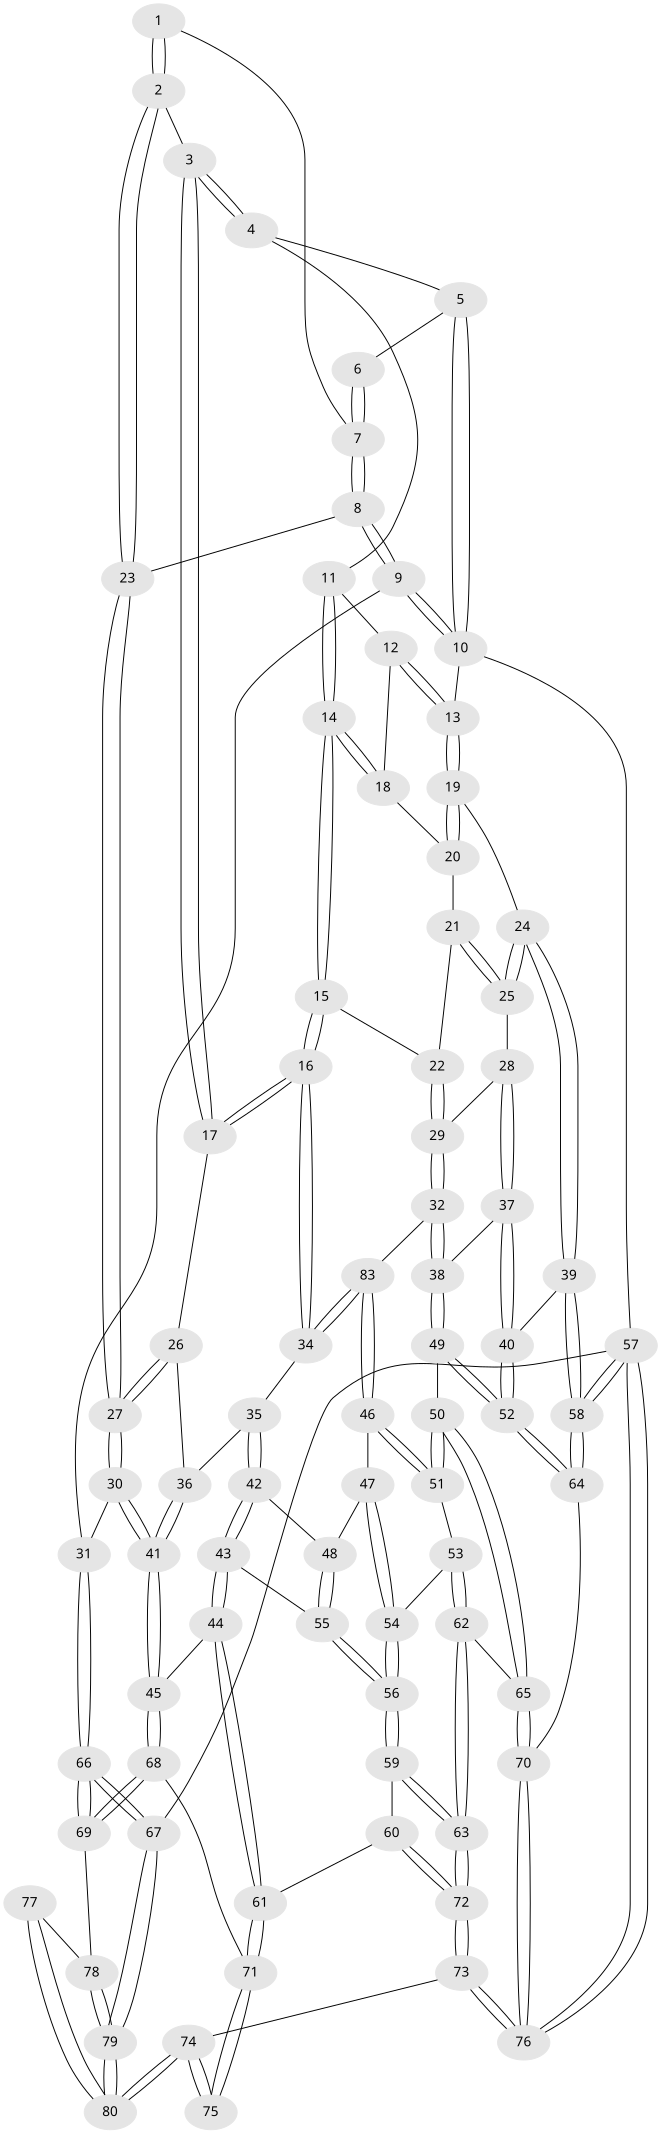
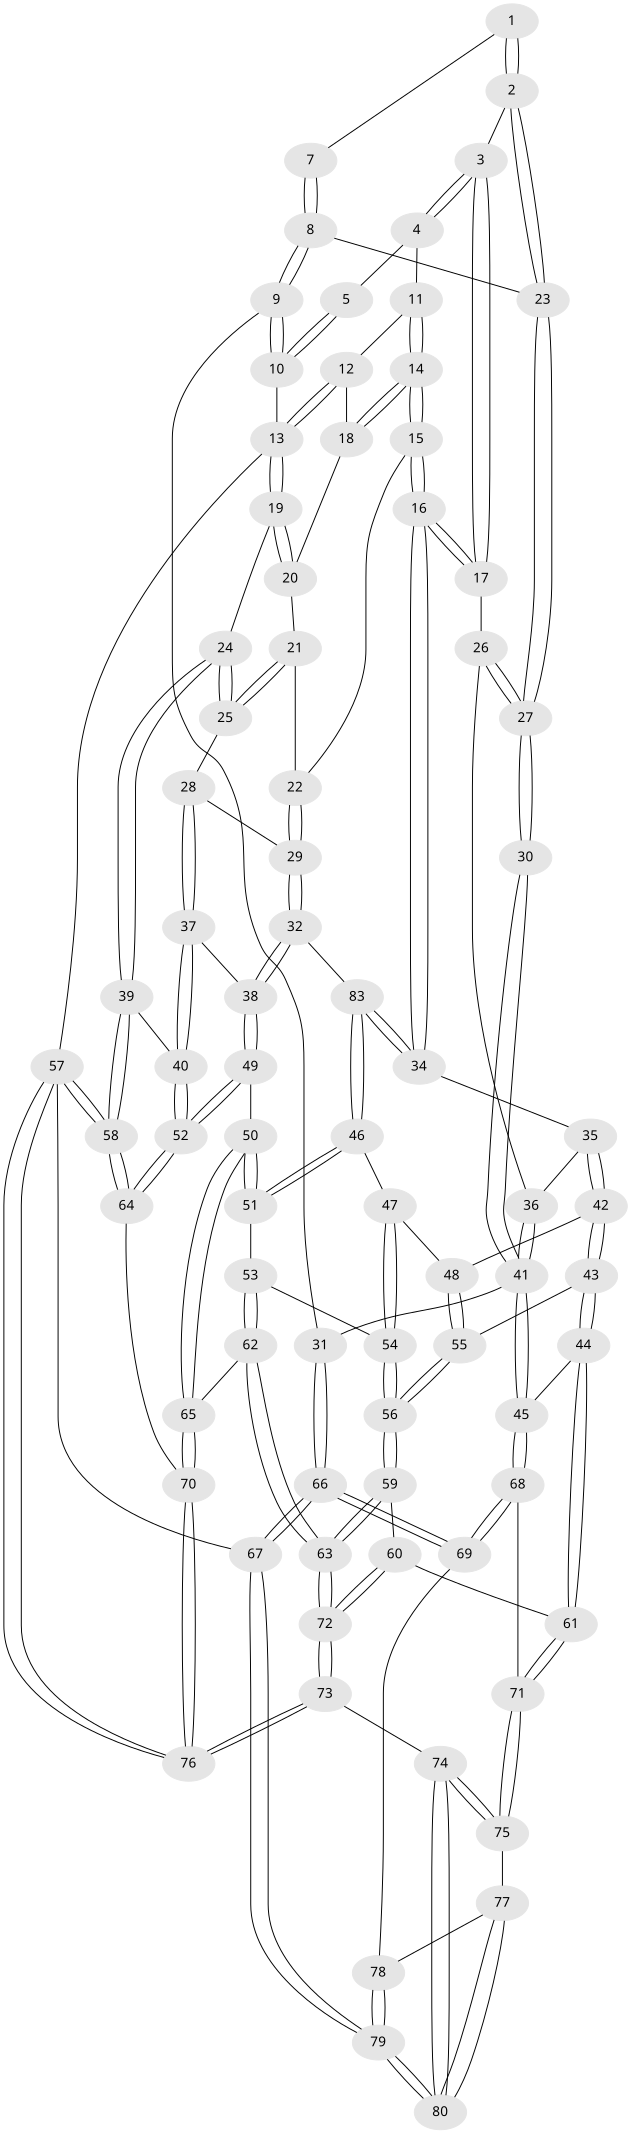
node "6": removed
edge "10" -- "57": now "13" -- "57"
edge "30" -- "31": now "41" -- "31"
edge "75" -- "77": added
